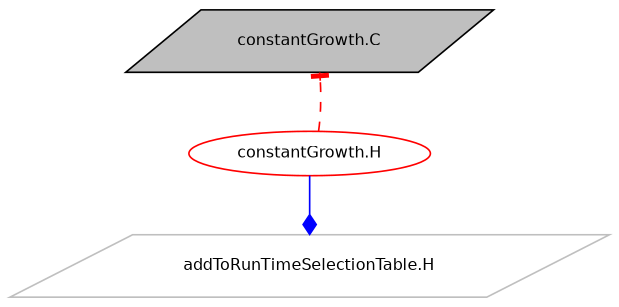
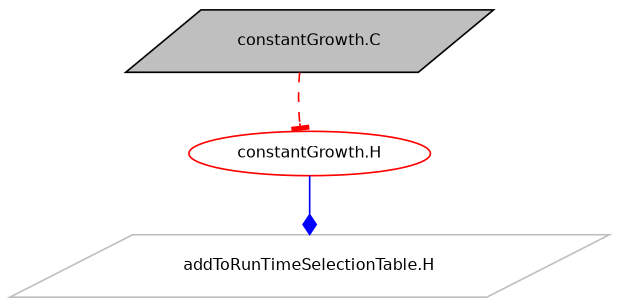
edge "constantGrowth.H" -> "constantGrowth.C": reversed
